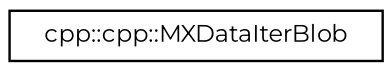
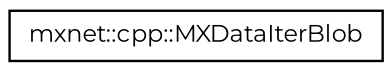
node "cpp::cpp::MXDataIterBlob": label "cpp::cpp::MXDataIterBlob" -> "mxnet::cpp::MXDataIterBlob"
